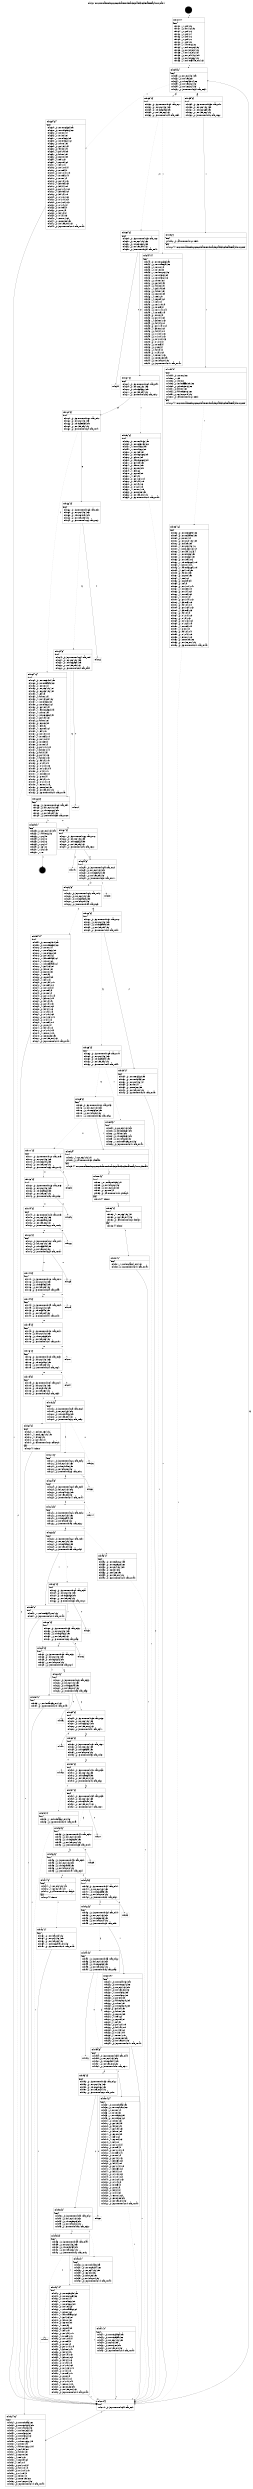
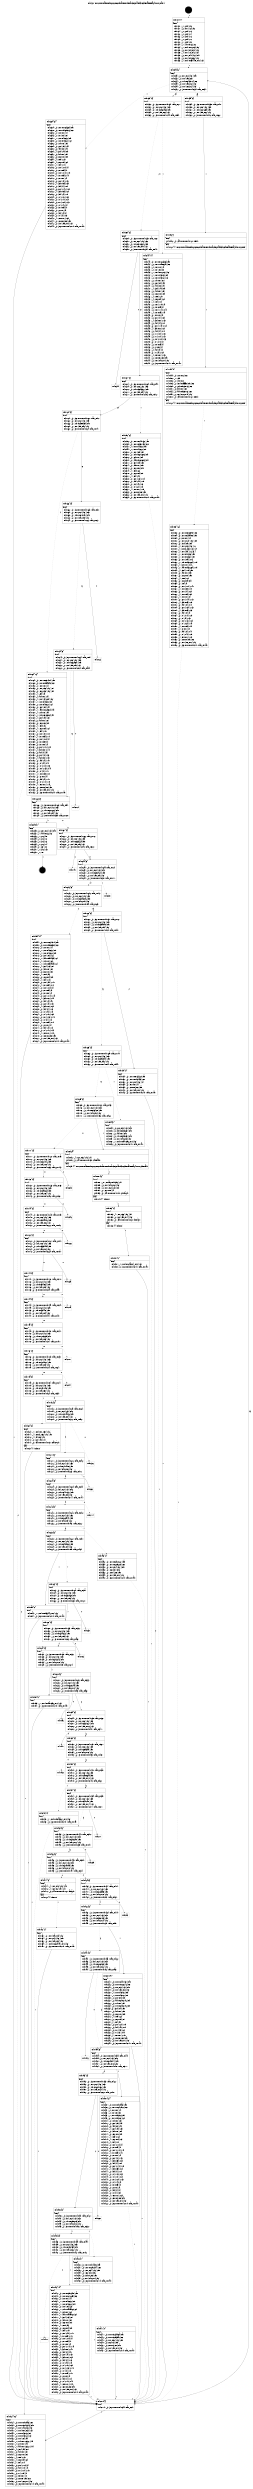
edge "0x4018a7 [25]" -> "0x4018c0 [25]": removed, label "6"
